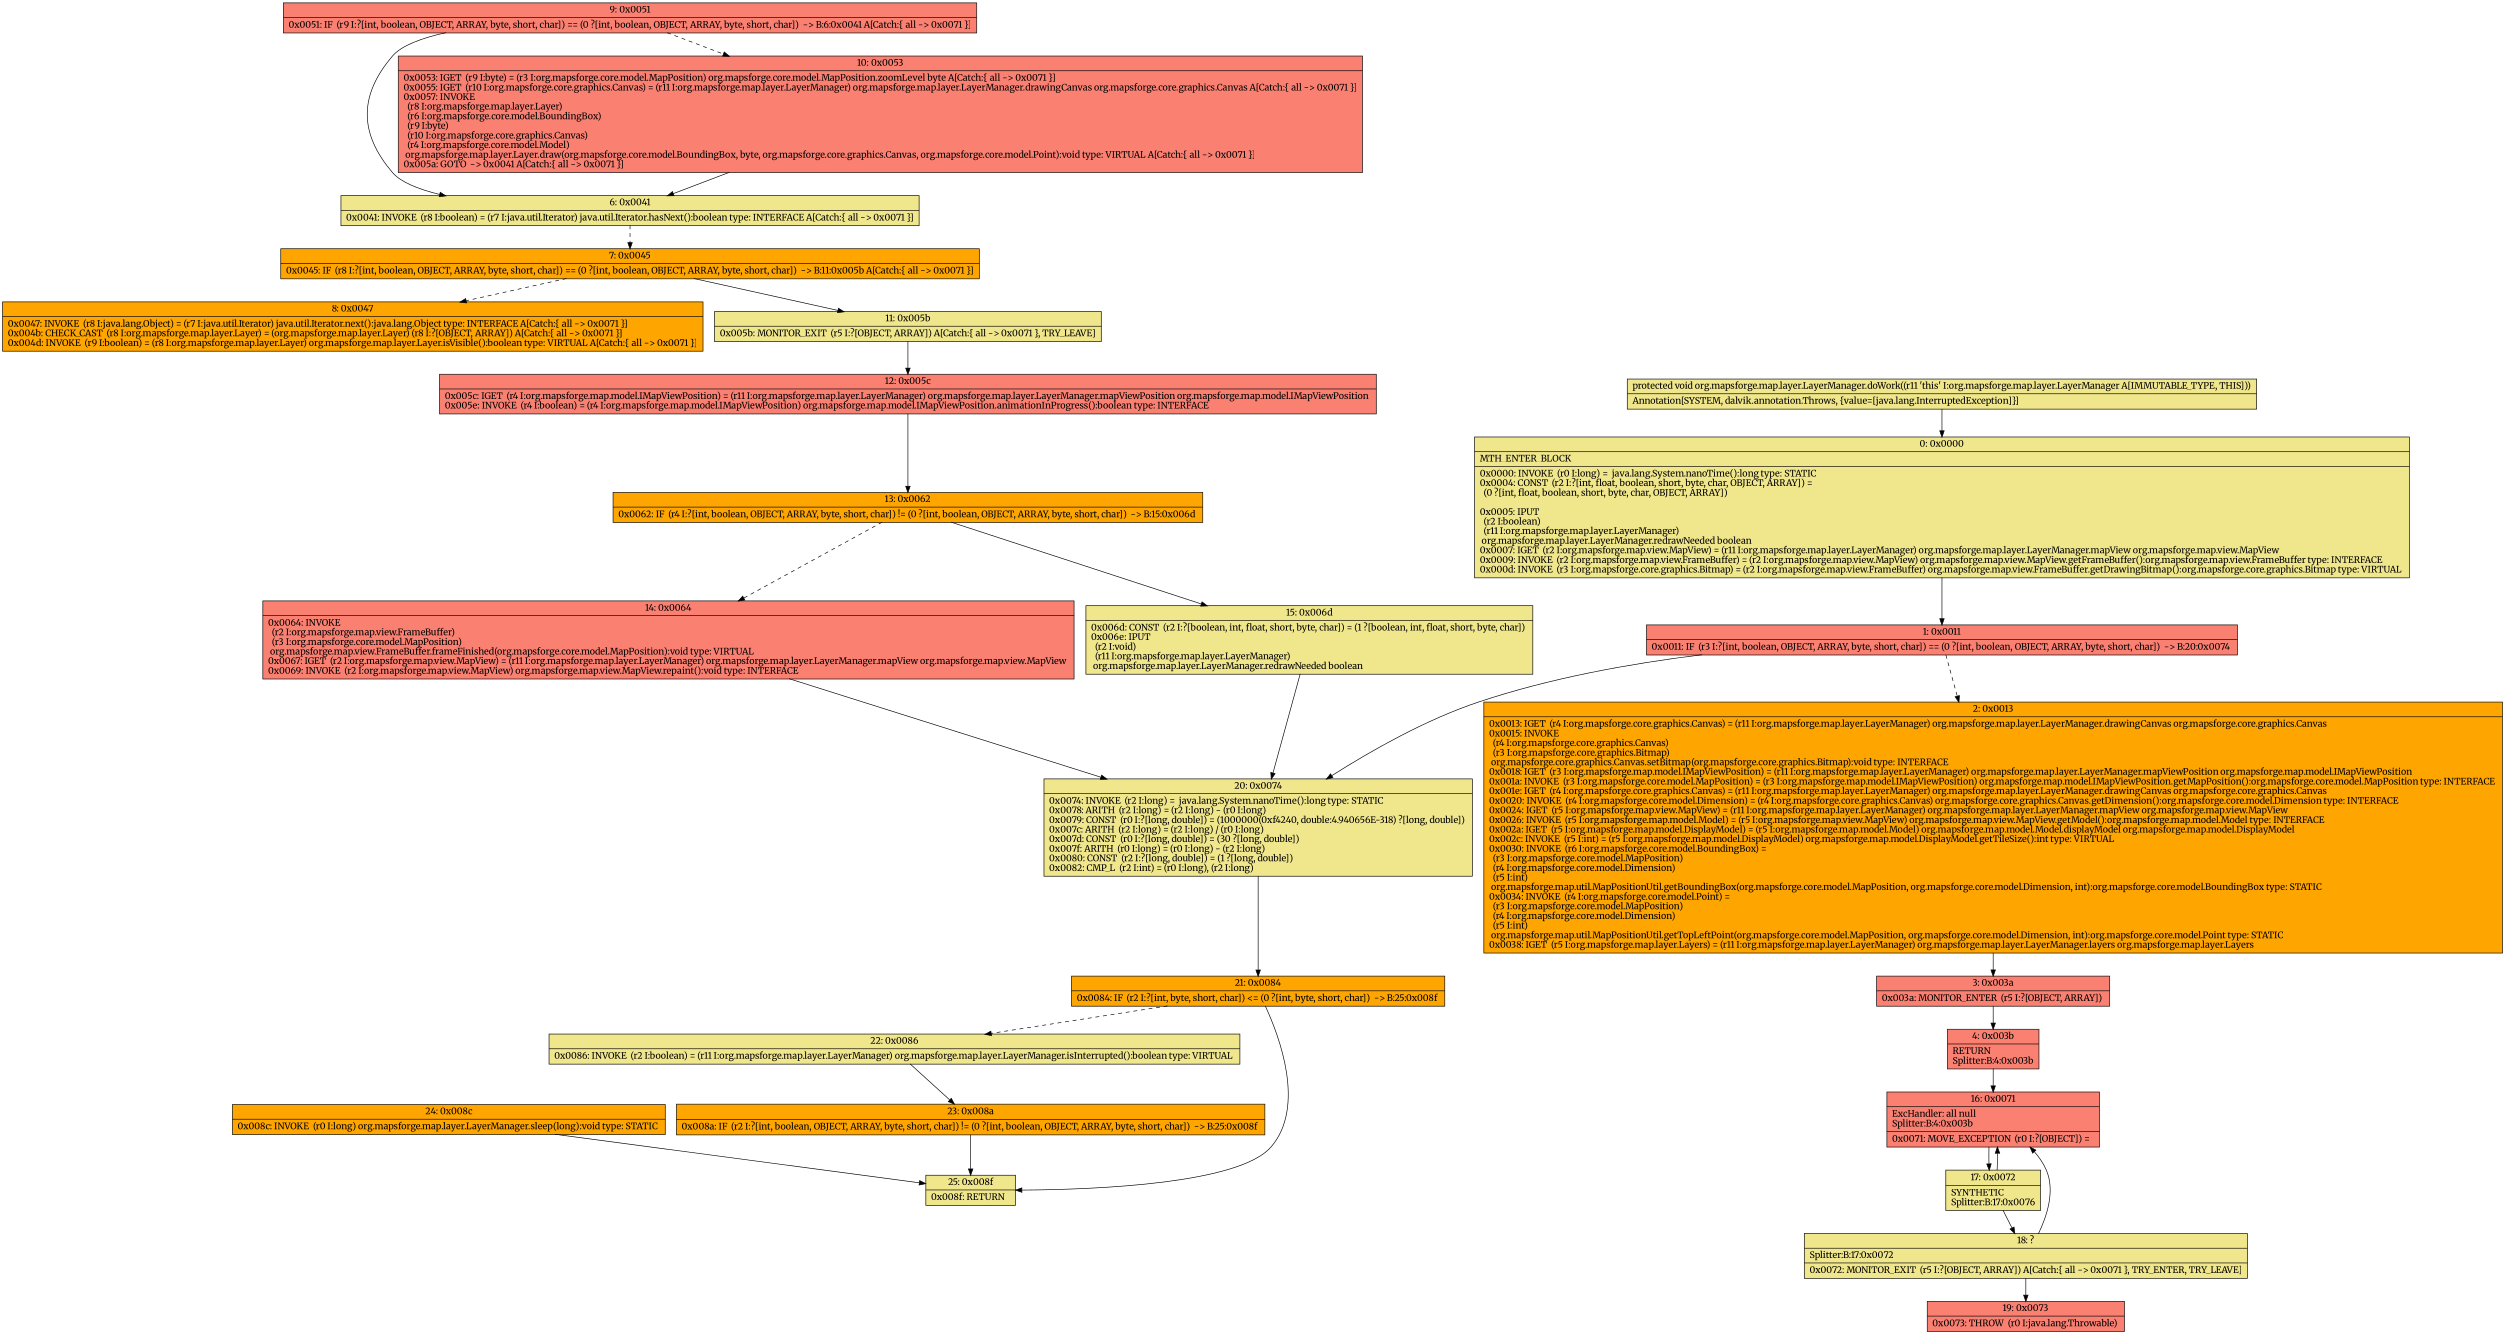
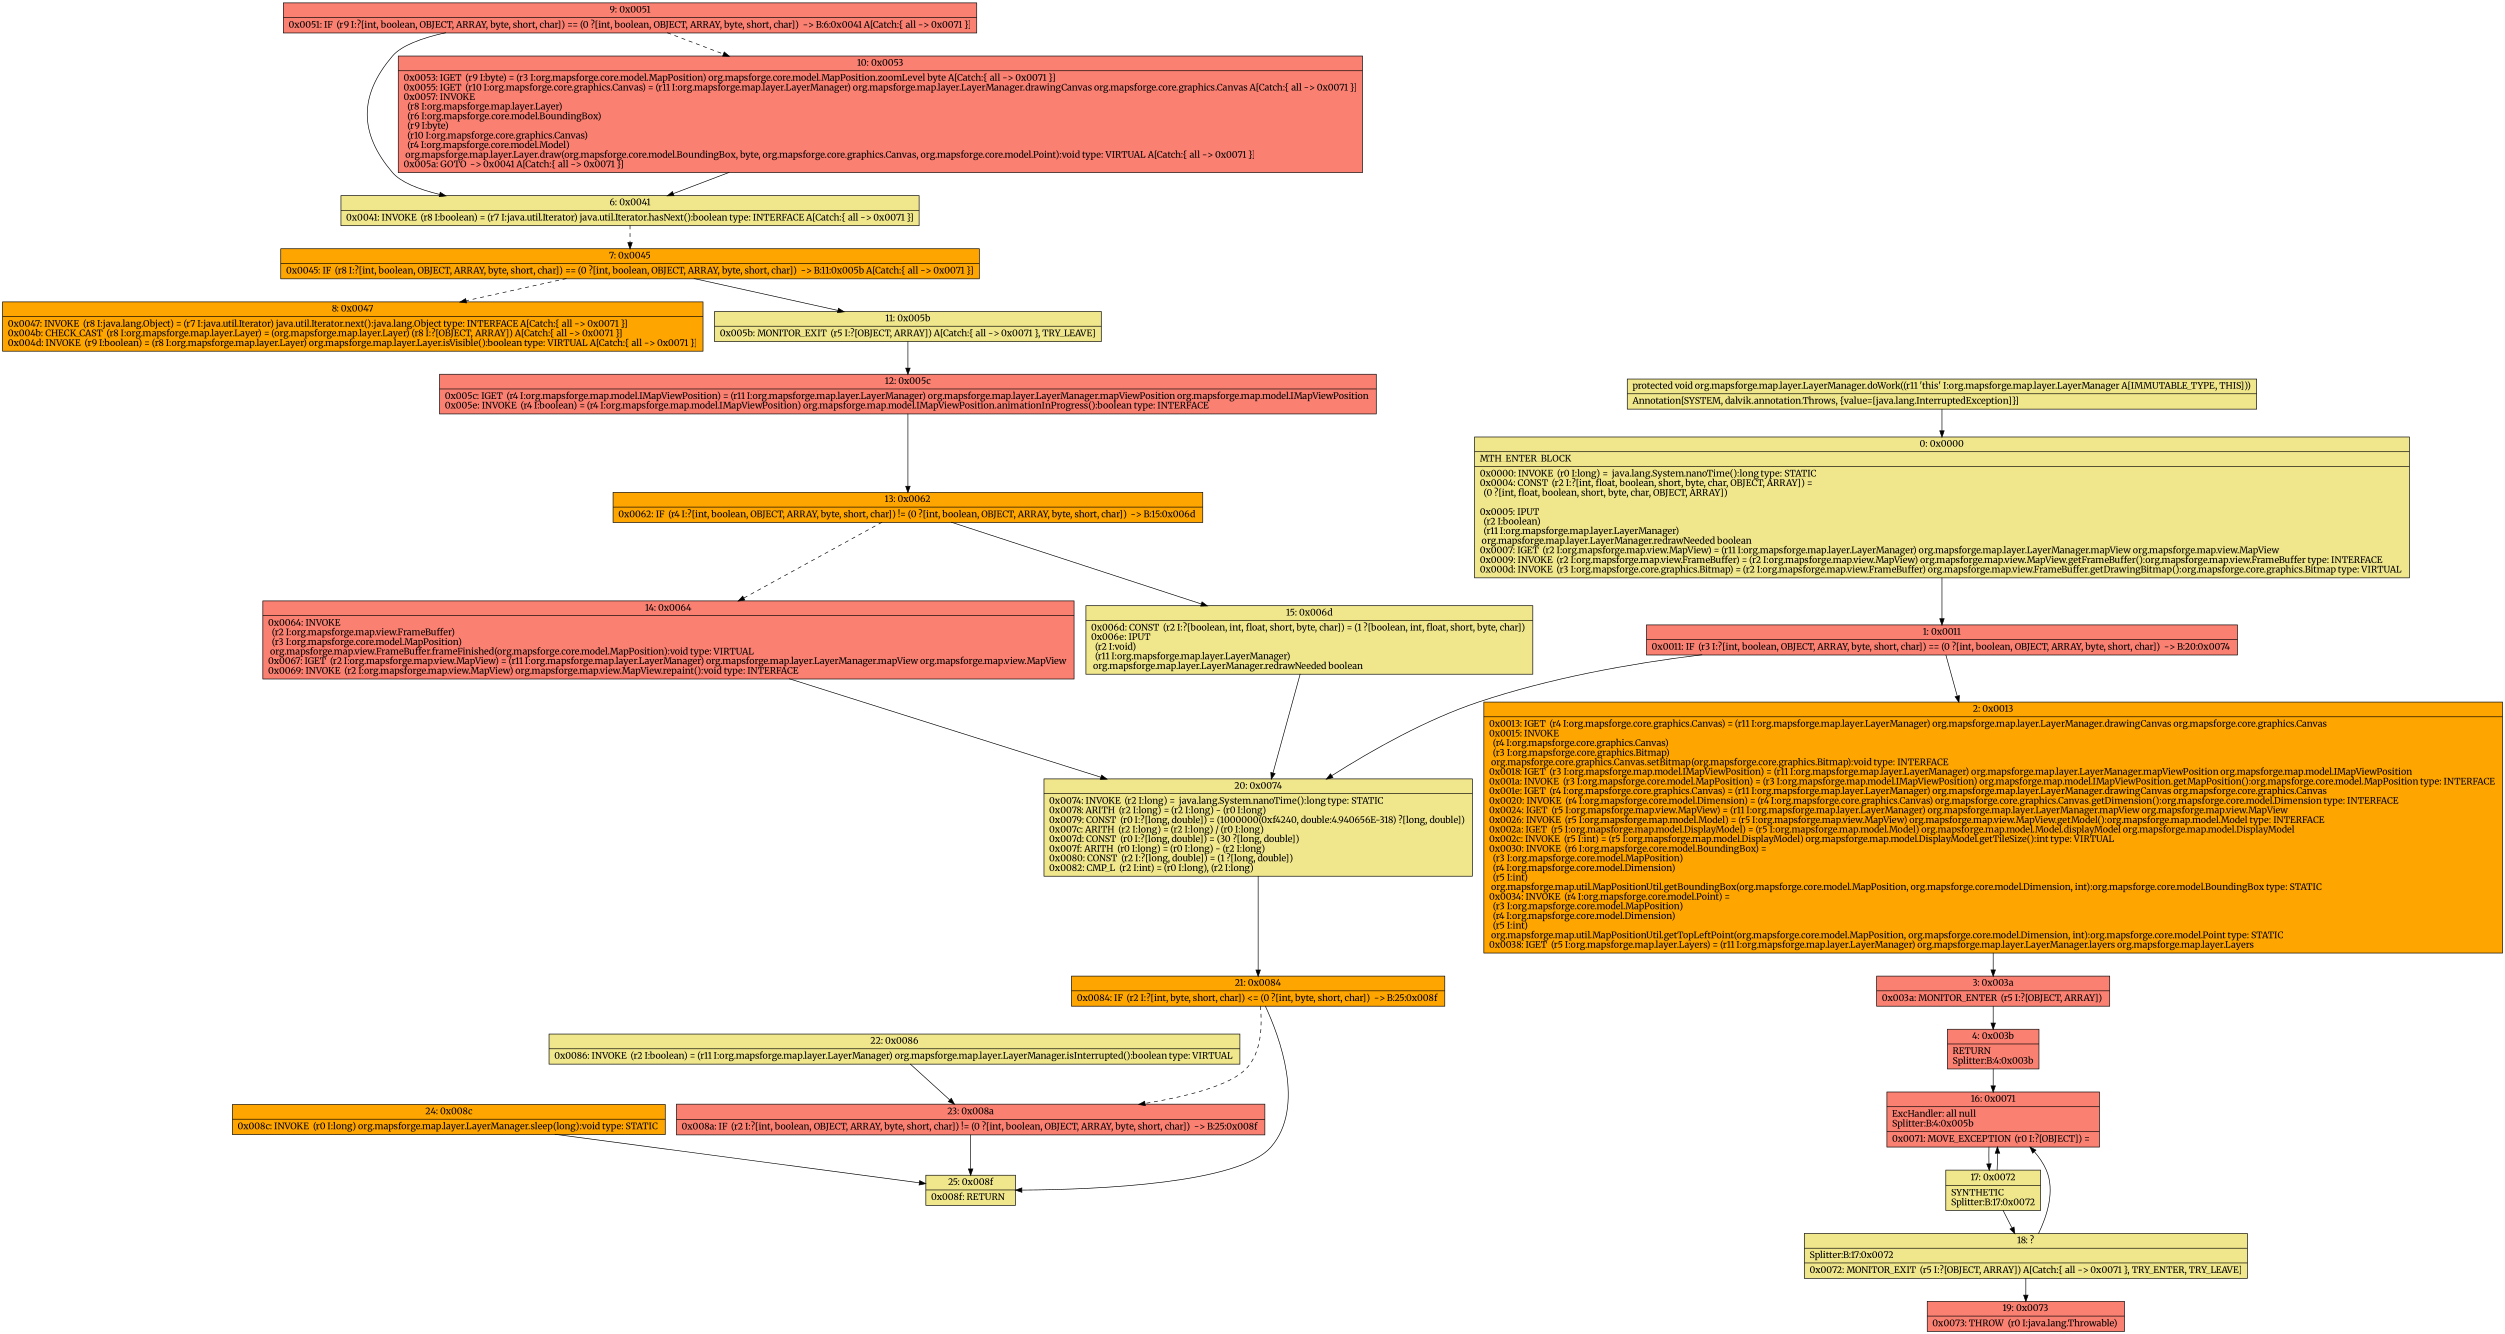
edge "1: 0x0011" -> "2: 0x0013": style dashed -> solid
edge "21: 0x0084" -> "22: 0x0086": now "21: 0x0084" -> "23: 0x008a"
node "23: 0x008a": fillcolor orange -> salmon
node "16: 0x0071": text "Splitter:B:4:0x003b" -> "Splitter:B:4:0x005b"
node "17: 0x0072": text "Splitter:B:17:0x0076" -> "Splitter:B:17:0x0072"
